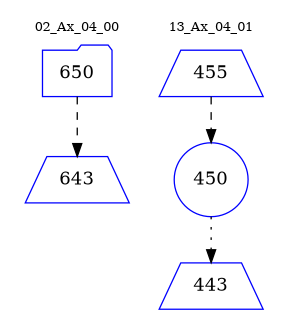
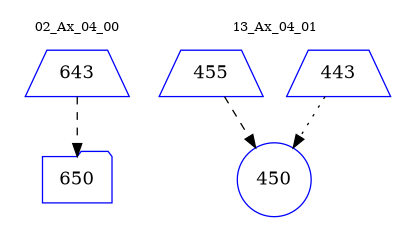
edge "650" -> "643": reversed
edge "450" -> "443": reversed
